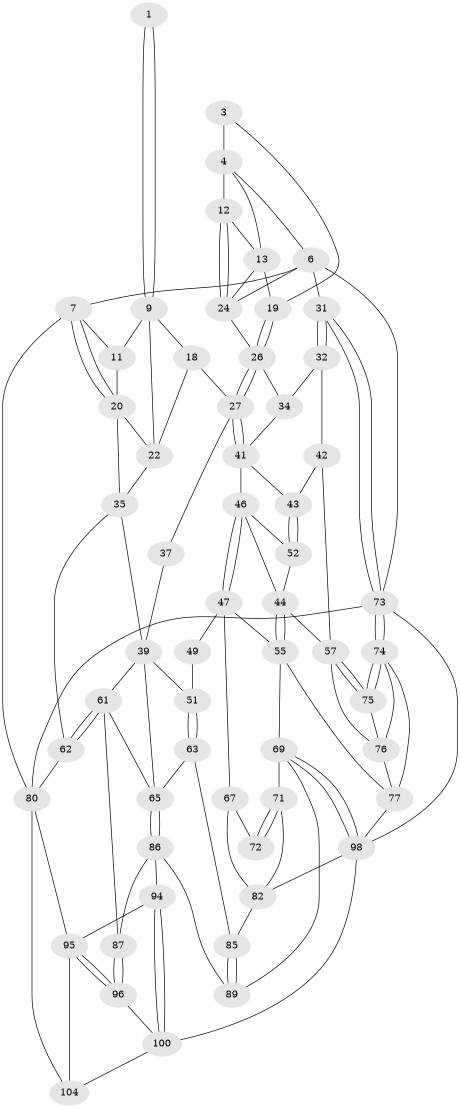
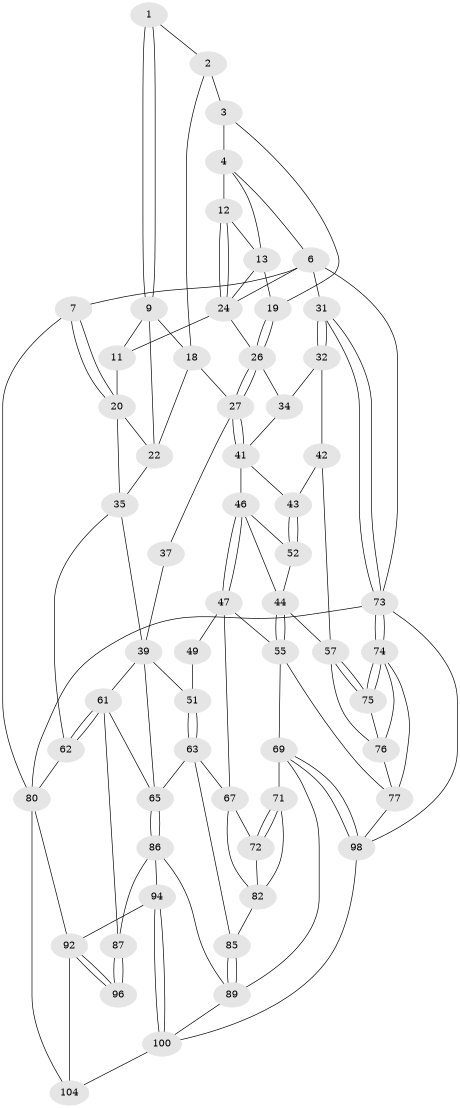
node "2": added
edge "7" -- "11": now "24" -- "11"
edge "63" -- "67": added
edge "98" -- "82": now "72" -- "82"
node "95": label "95" -> "92"
edge "96" -- "100": now "89" -- "100"
